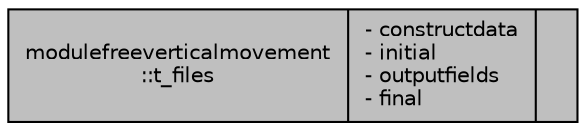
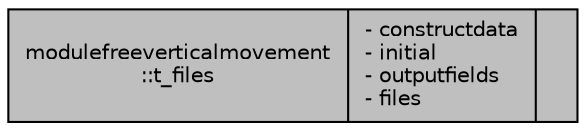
node "modulefreeverticalmovement": text "- final" -> "- files"
